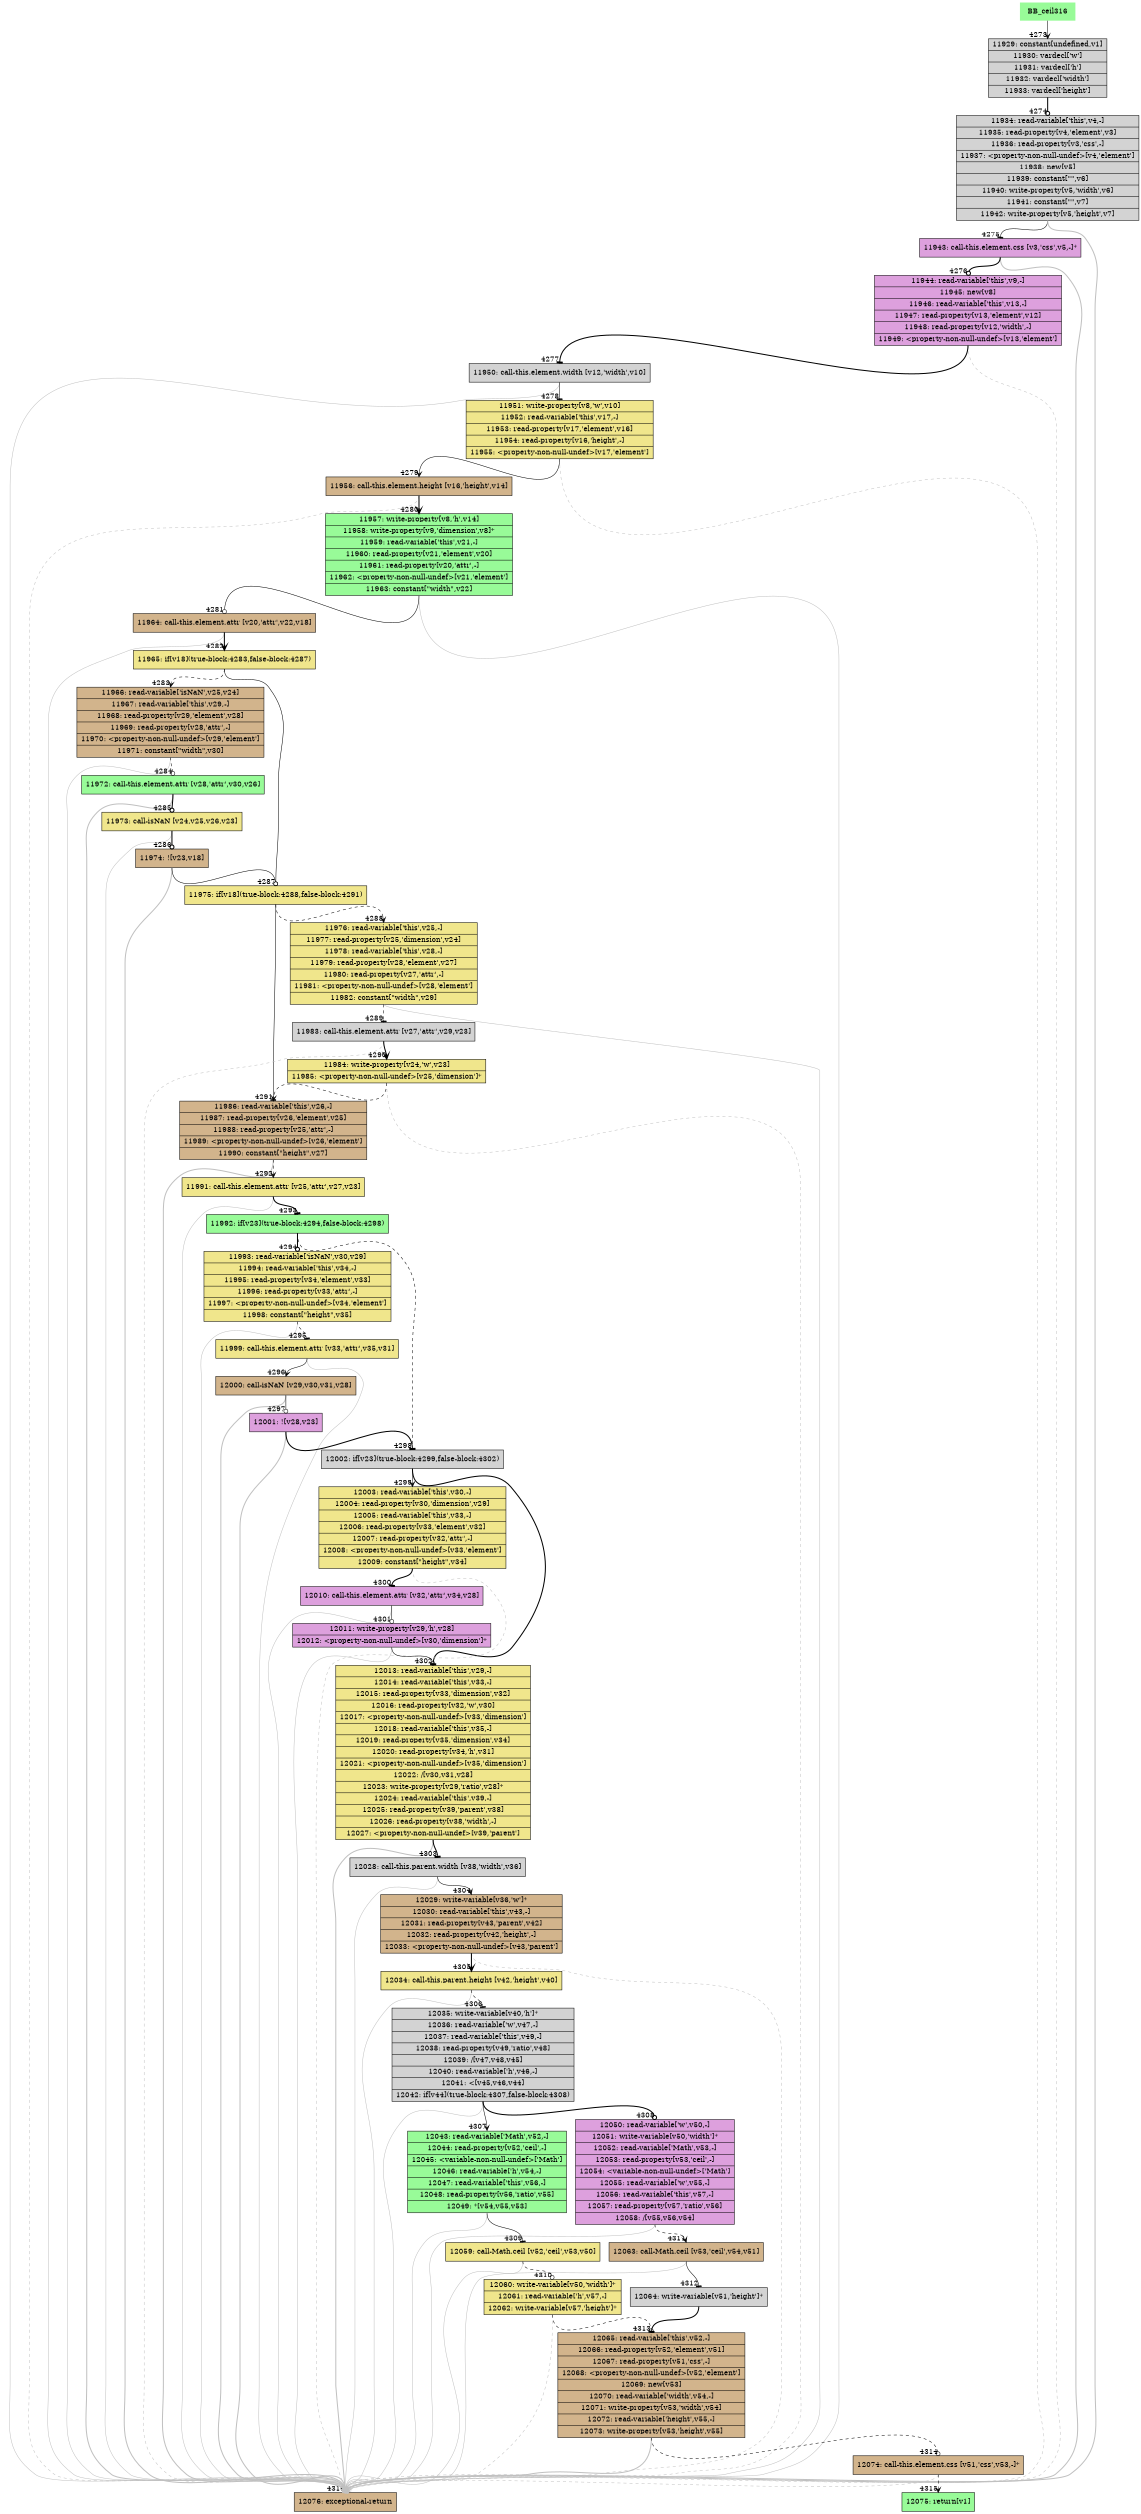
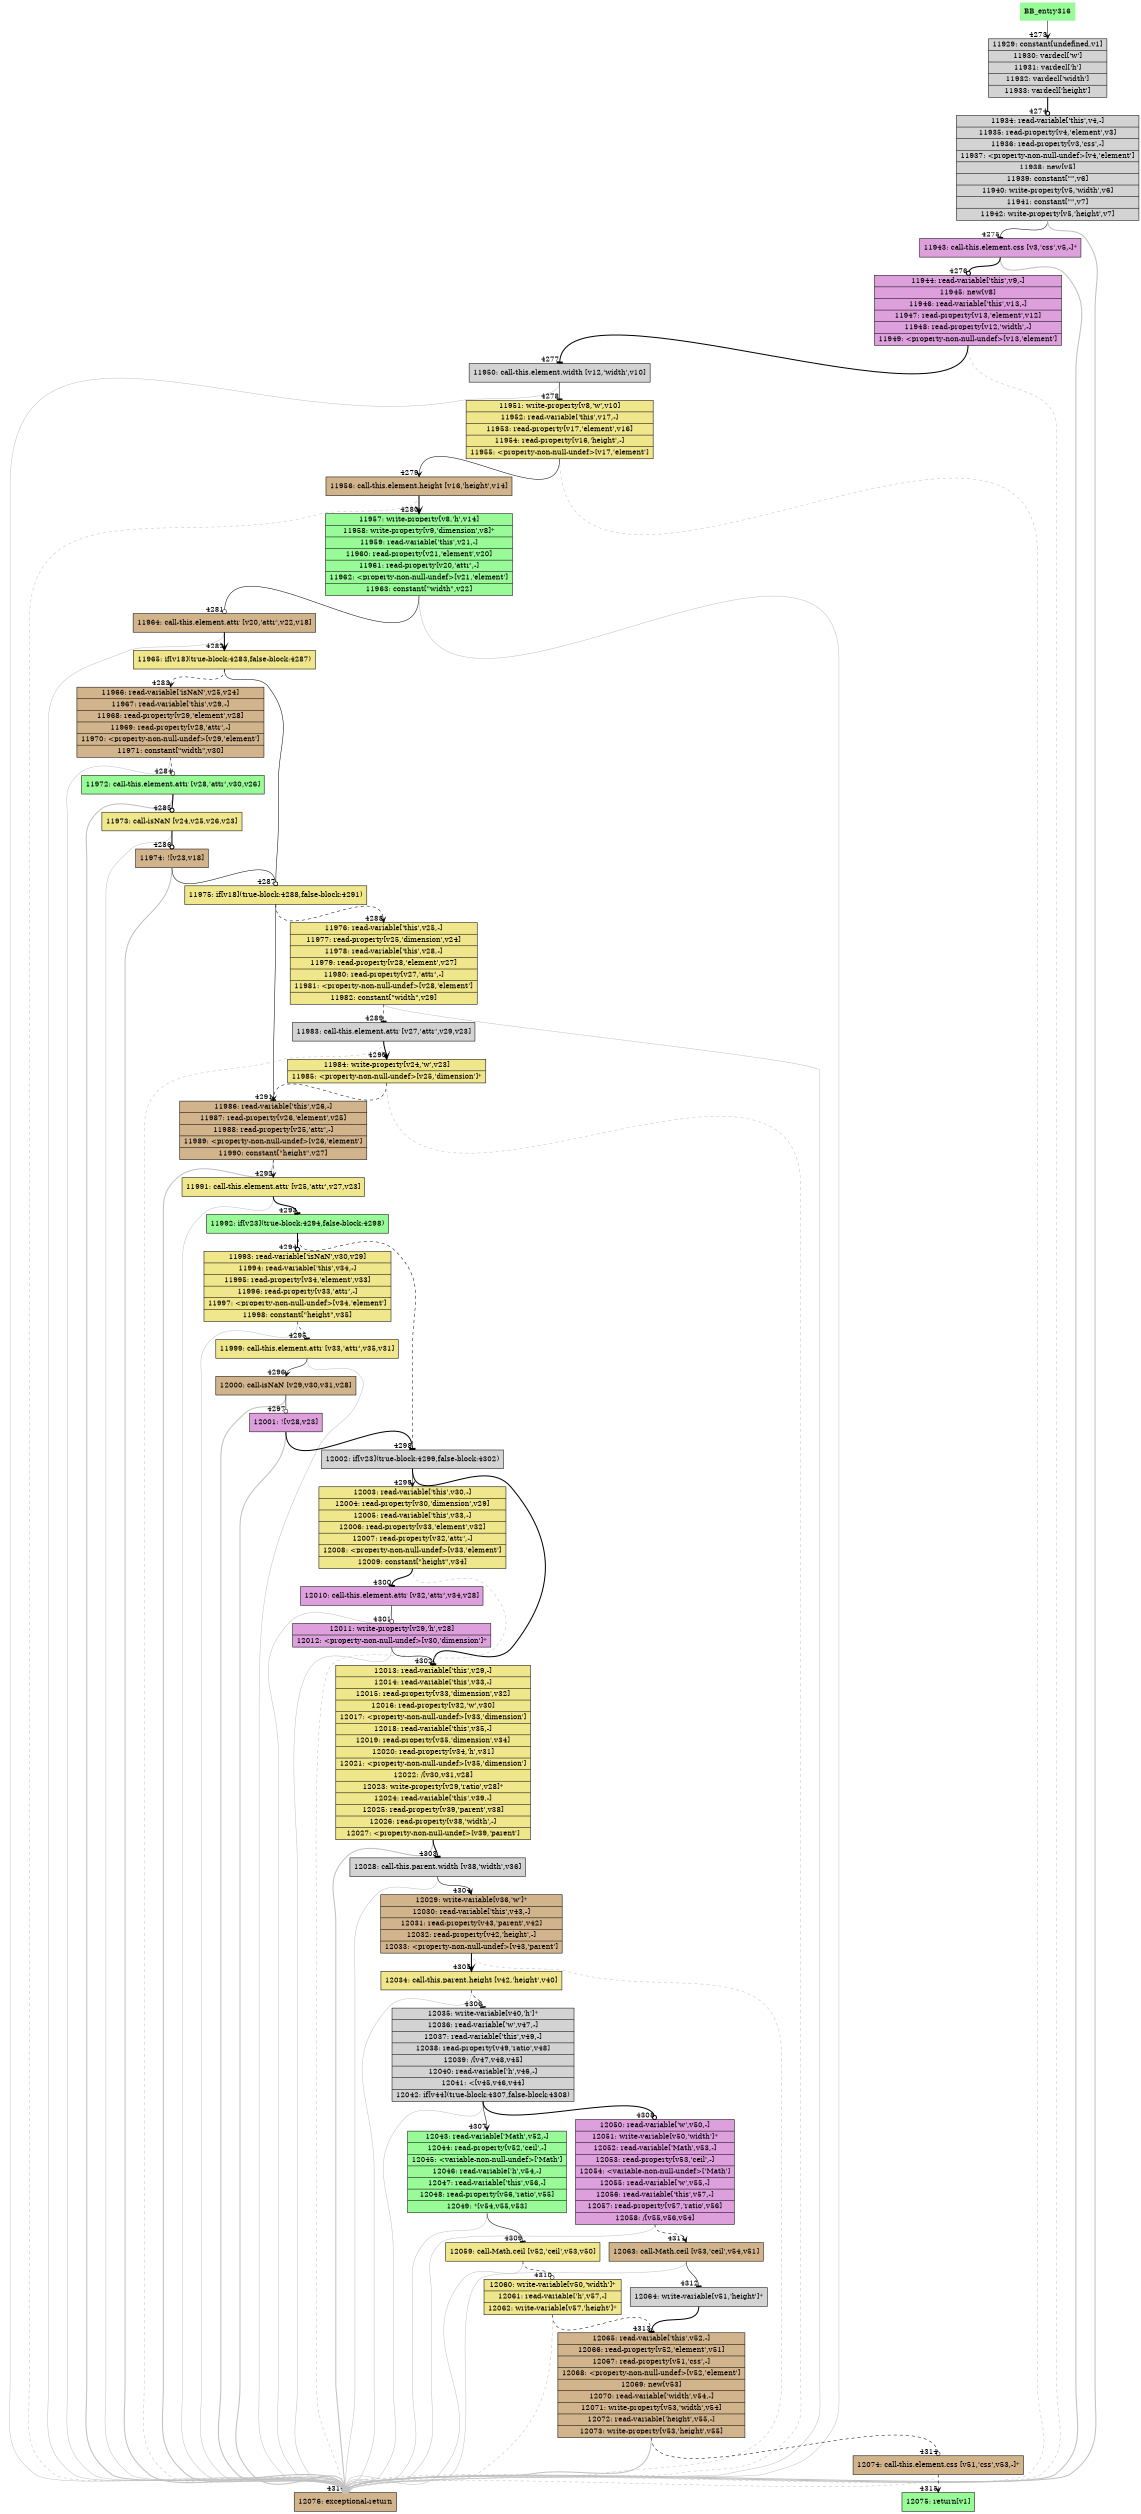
node "BB_ceil316": label "BB_ceil316" -> "BB_entry316"
